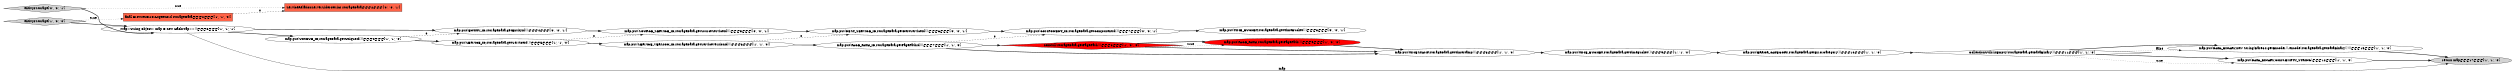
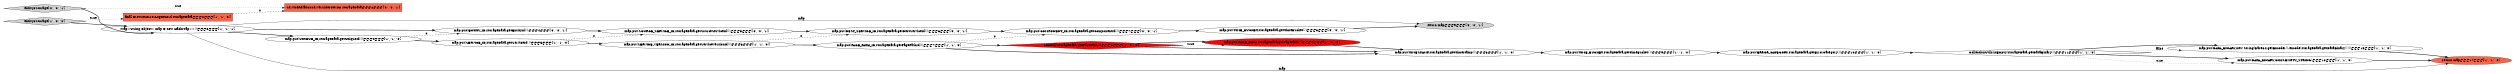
node "return map@@@9@@@['0', '0', '1']": added
node "return map@@@17@@@['1', '1', '0']": fillcolor lightgray -> tomato
